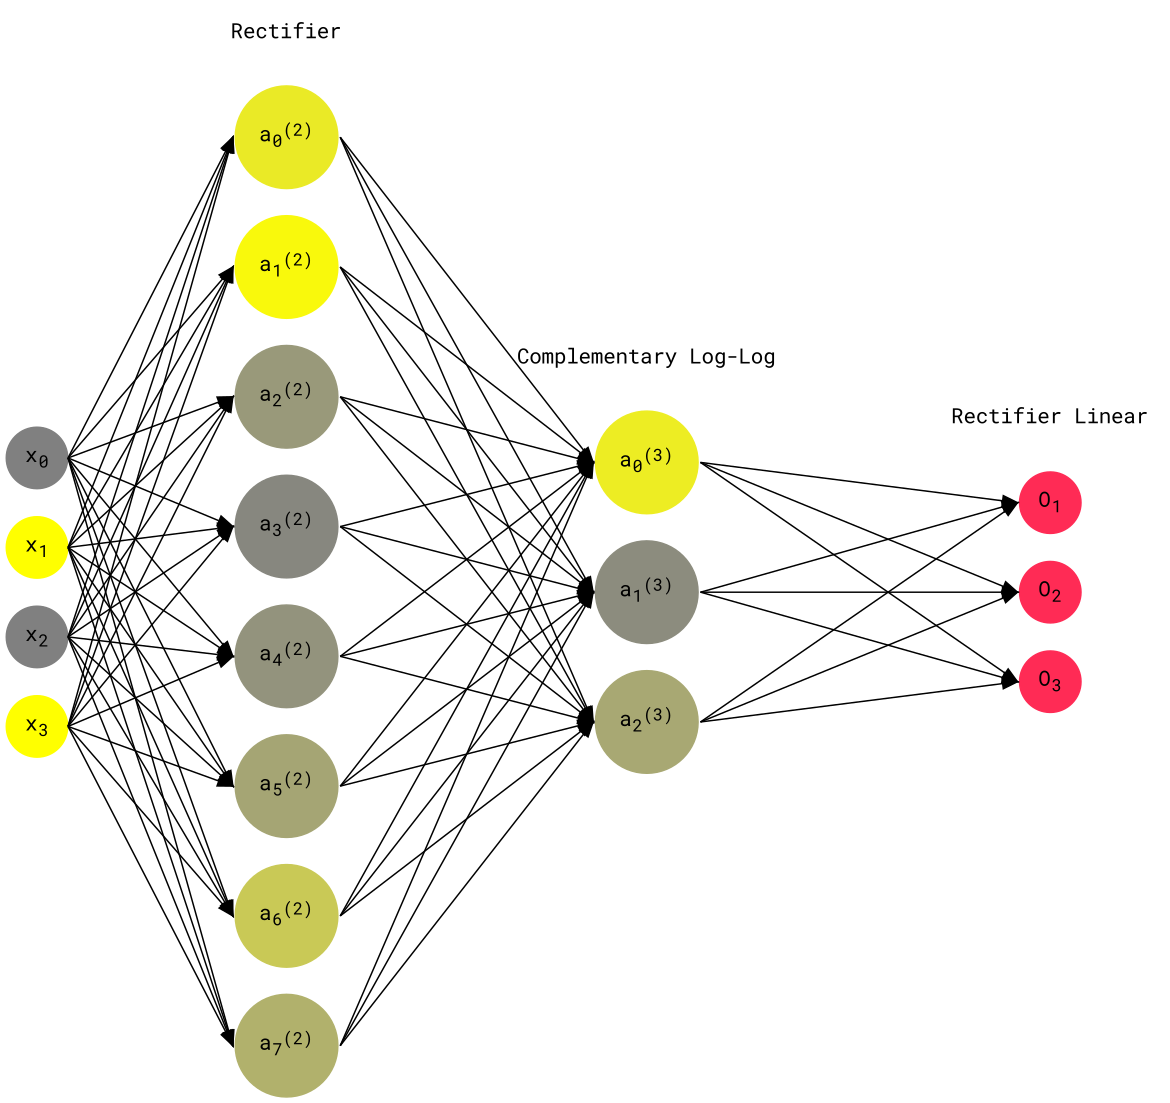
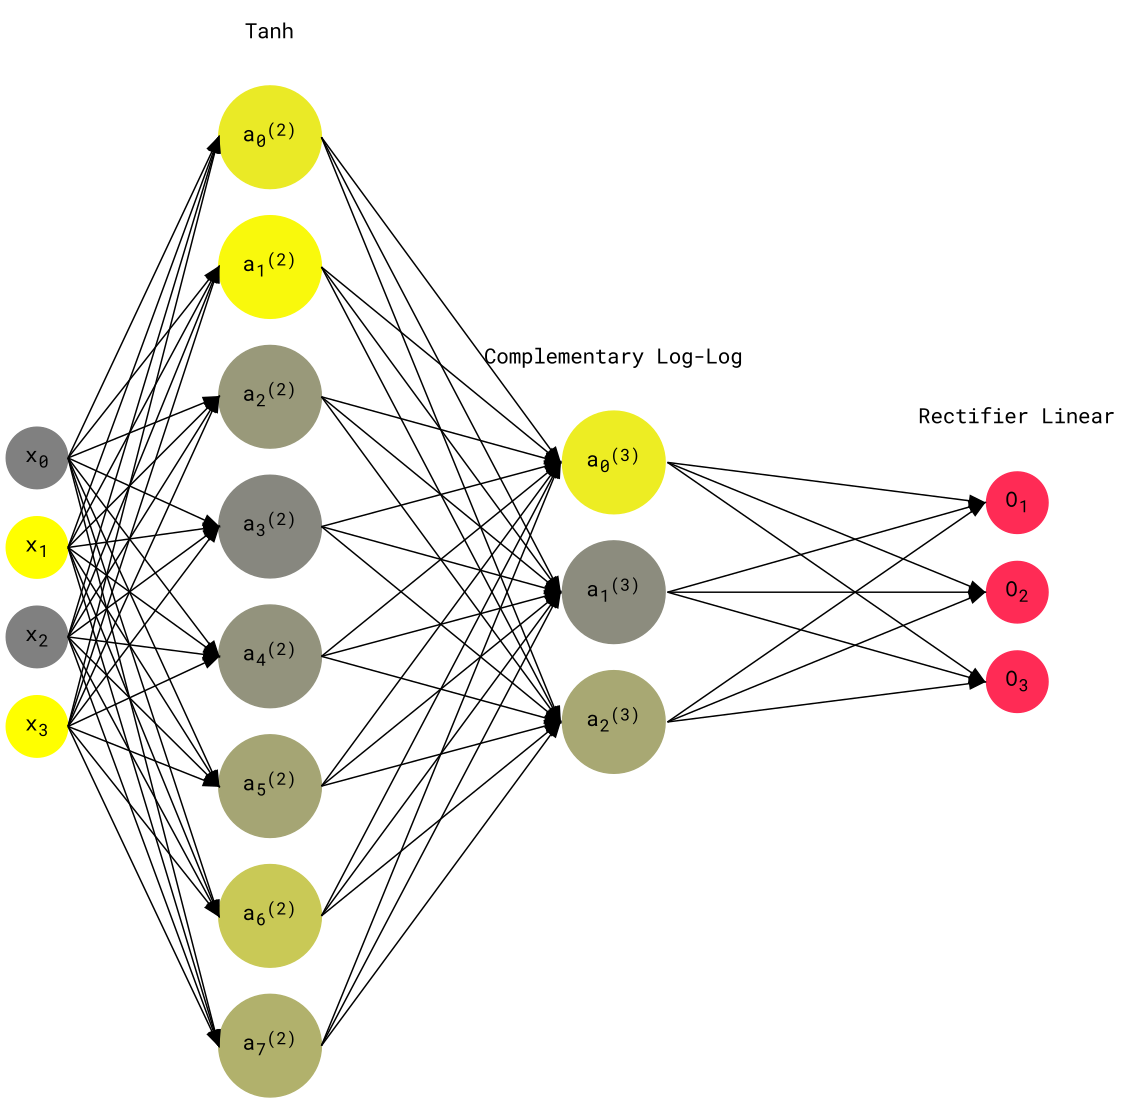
node "Rectifier": label "Rectifier" -> "Tanh"
